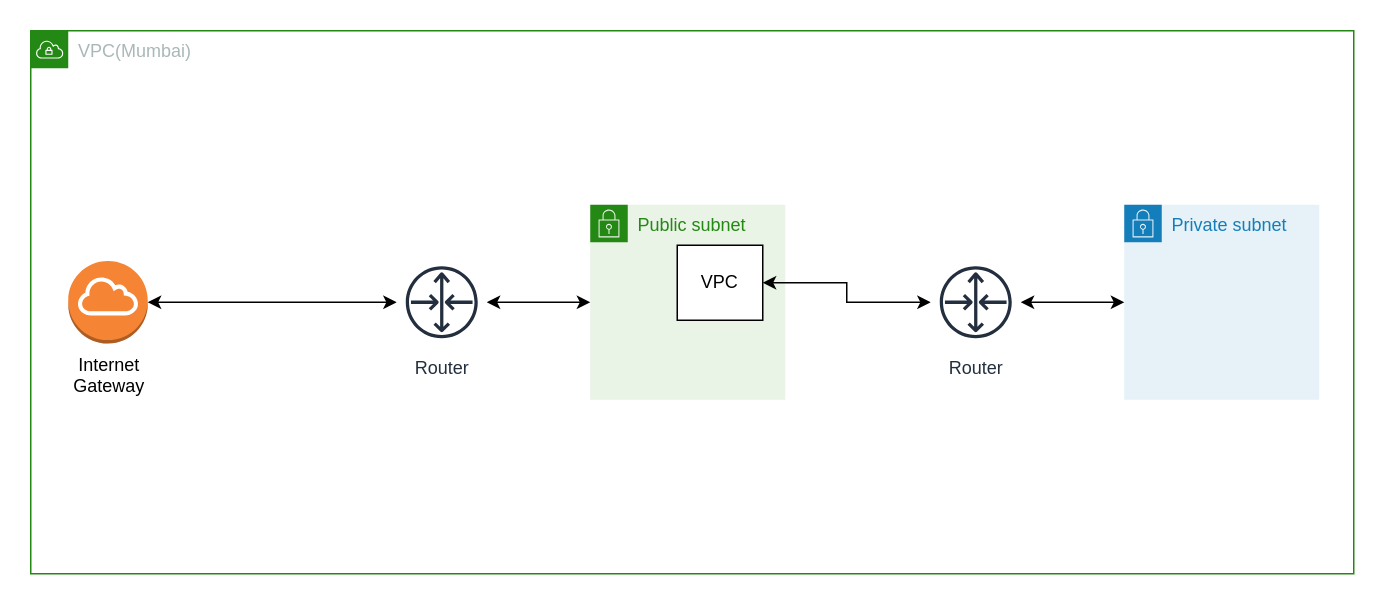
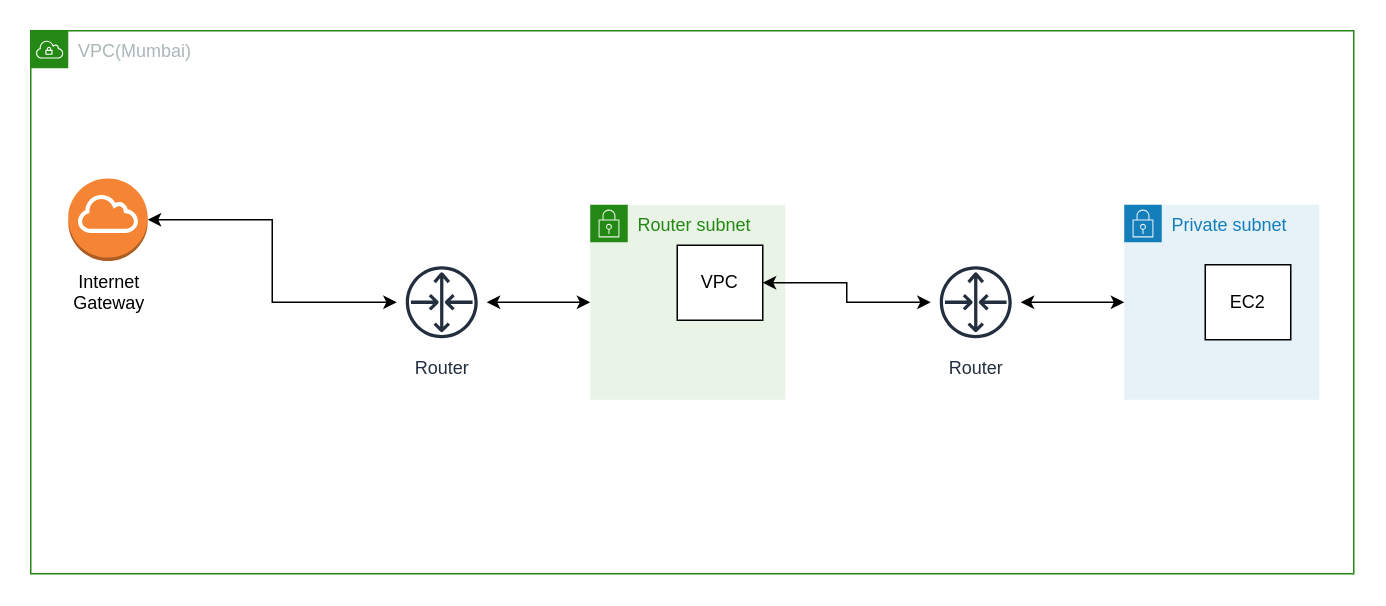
node "Public subnet": label "Public subnet" -> "Router subnet"
node "Internet Gateway": moved (108, 302) -> (108, 220)
node "EC2": added
